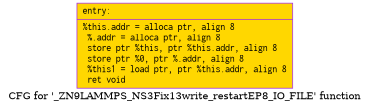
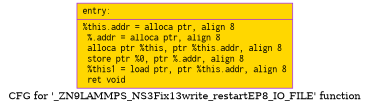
node "entry:": text "store ptr %this, ptr %this.addr, align 8" -> "alloca ptr %this, ptr %this.addr, align 8"
